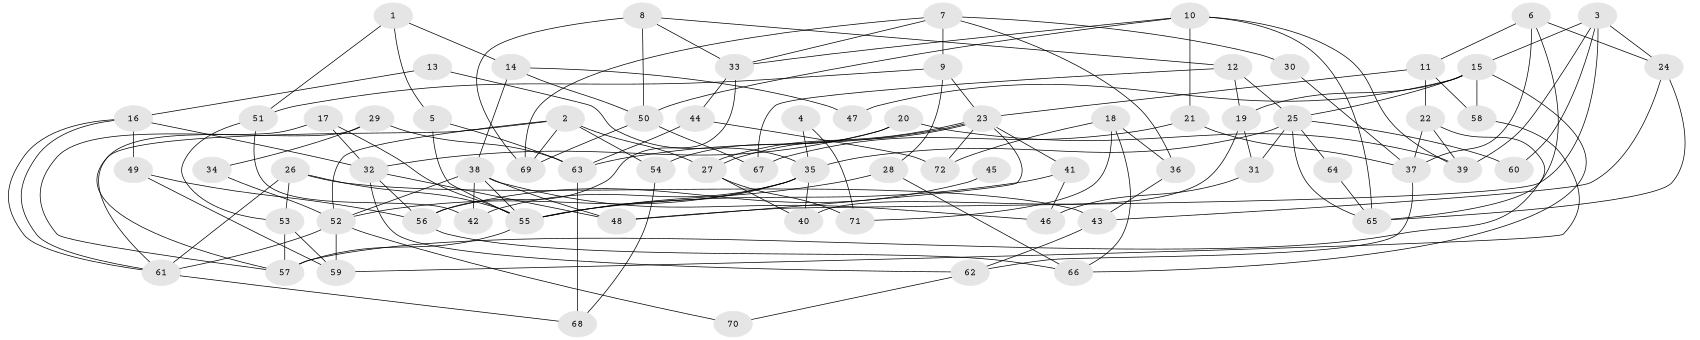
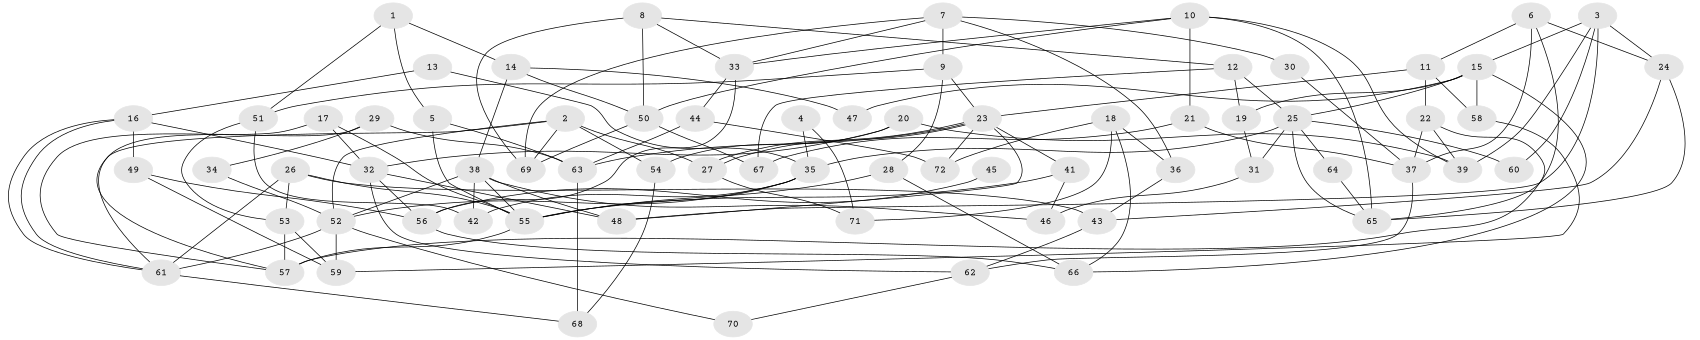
node "40": removed
